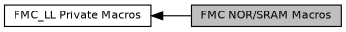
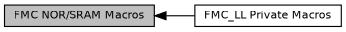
edge "FMC NOR/SRAM Macros" -> "FMC_LL Private Macros": reversed
